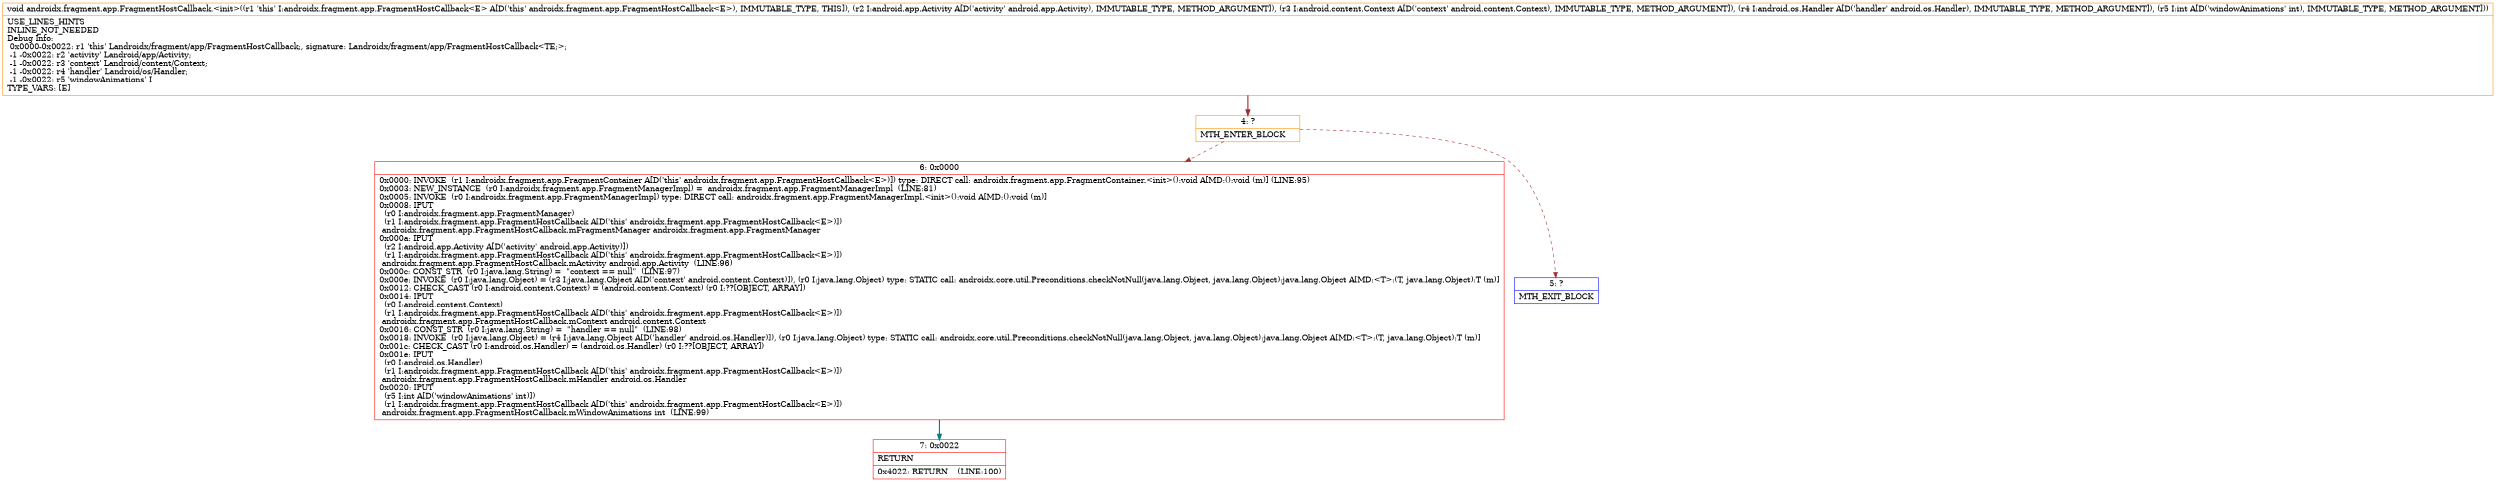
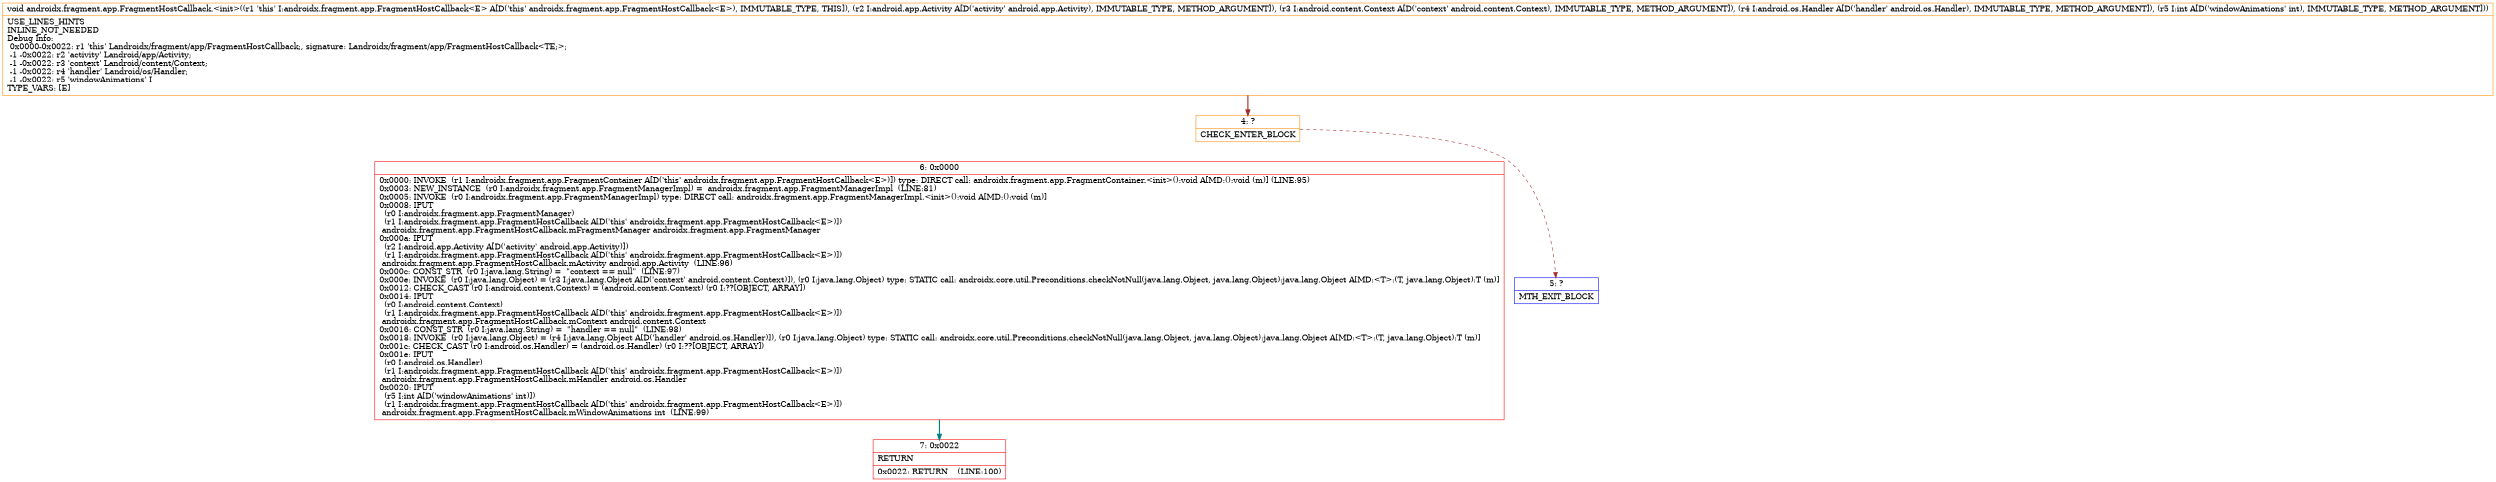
node "4: ?": text "MTH_ENTER_BLOCK" -> "CHECK_ENTER_BLOCK"
edge "4: ?" -> "6: 0x0000": removed
node "7: 0x0022": text "0x4022: RETURN    (LINE:100)" -> "0x0022: RETURN    (LINE:100)"
